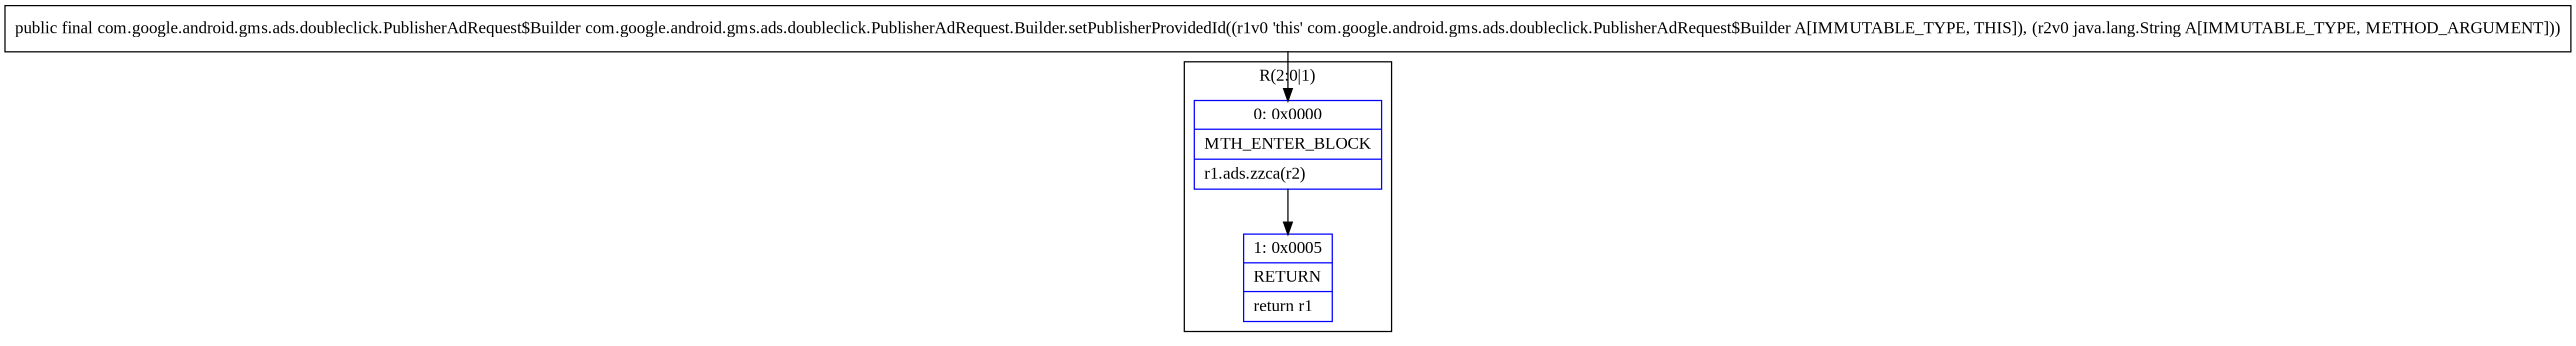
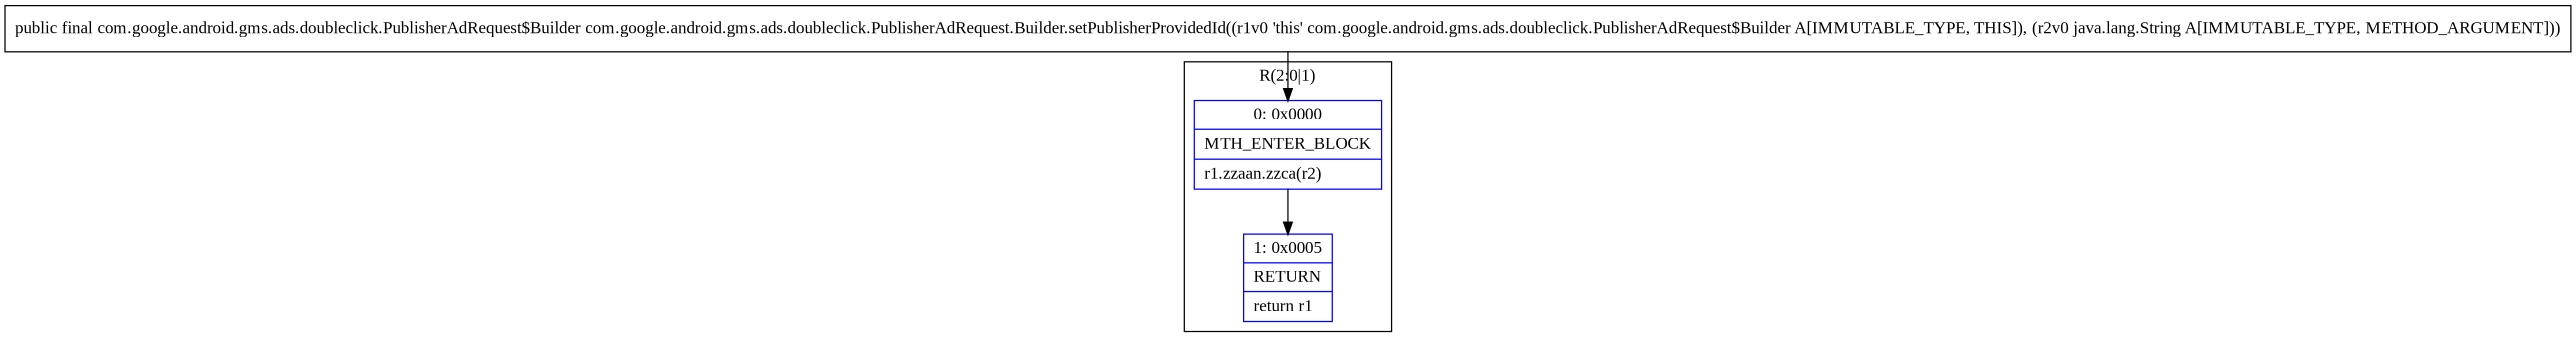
node "0: 0x0000": text "r1.ads.zzca(r2)" -> "r1.zzaan.zzca(r2)"
